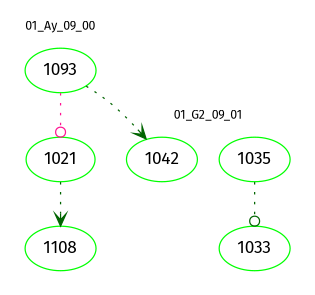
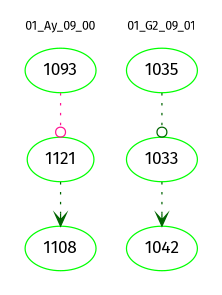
edge "1093" -> "1042": now "1033" -> "1042"
node "1021": label "1021" -> "1121"
